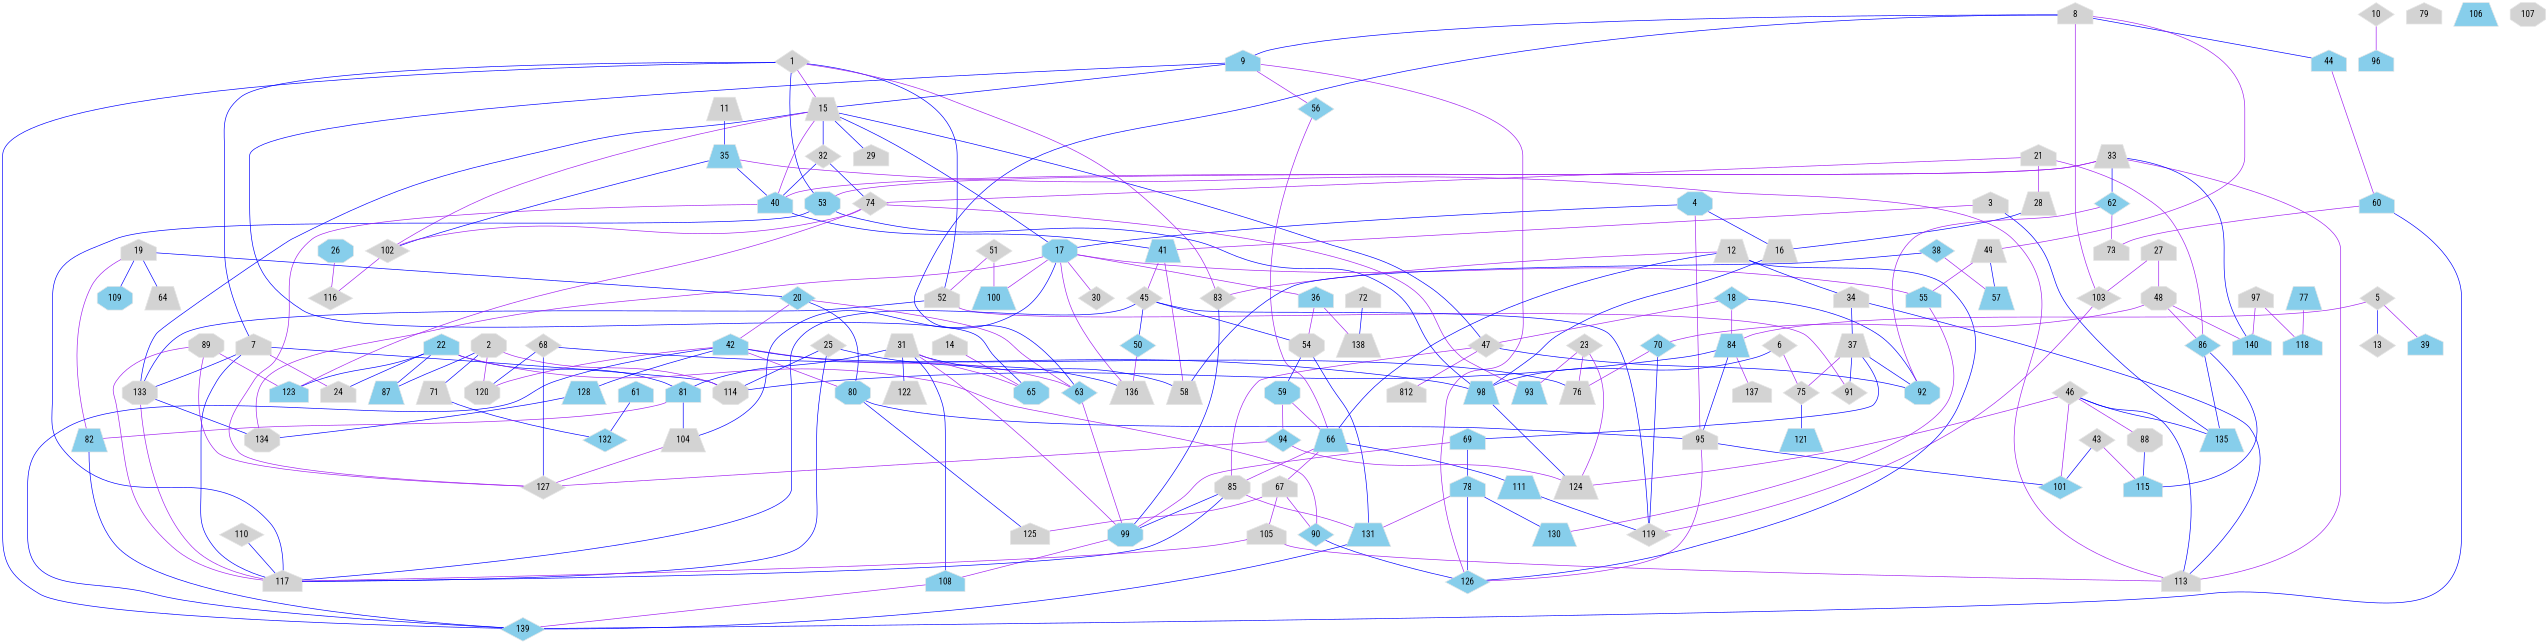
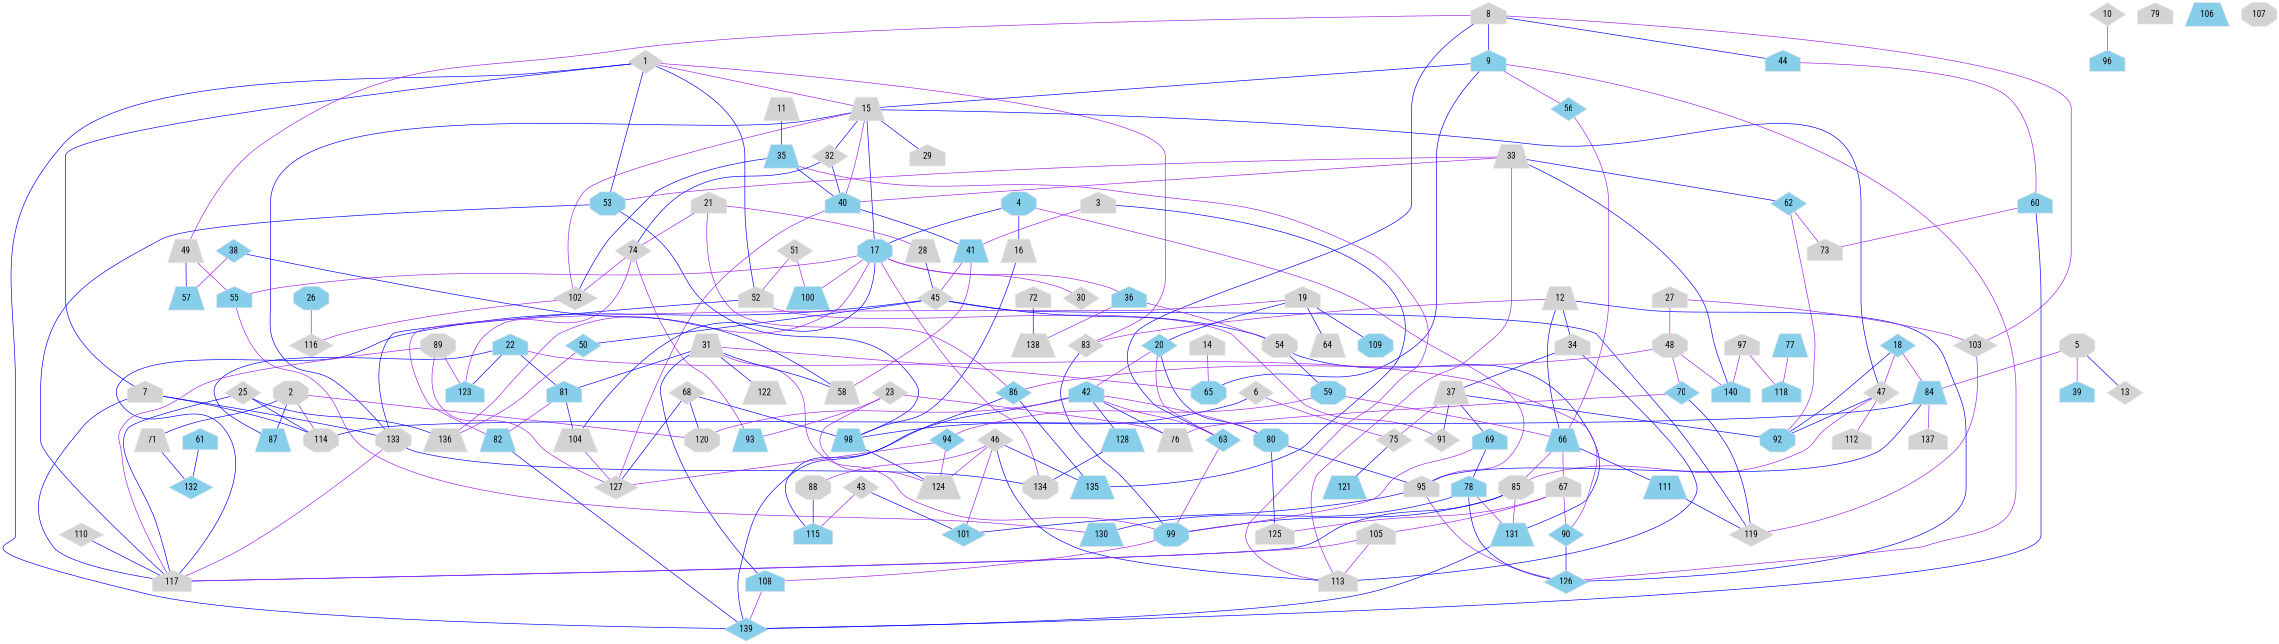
edge "28" -- "16": now "28" -- "45"
node "5": shape diamond -> octagon
node "24": removed
node "812": label "812" -> "112"
